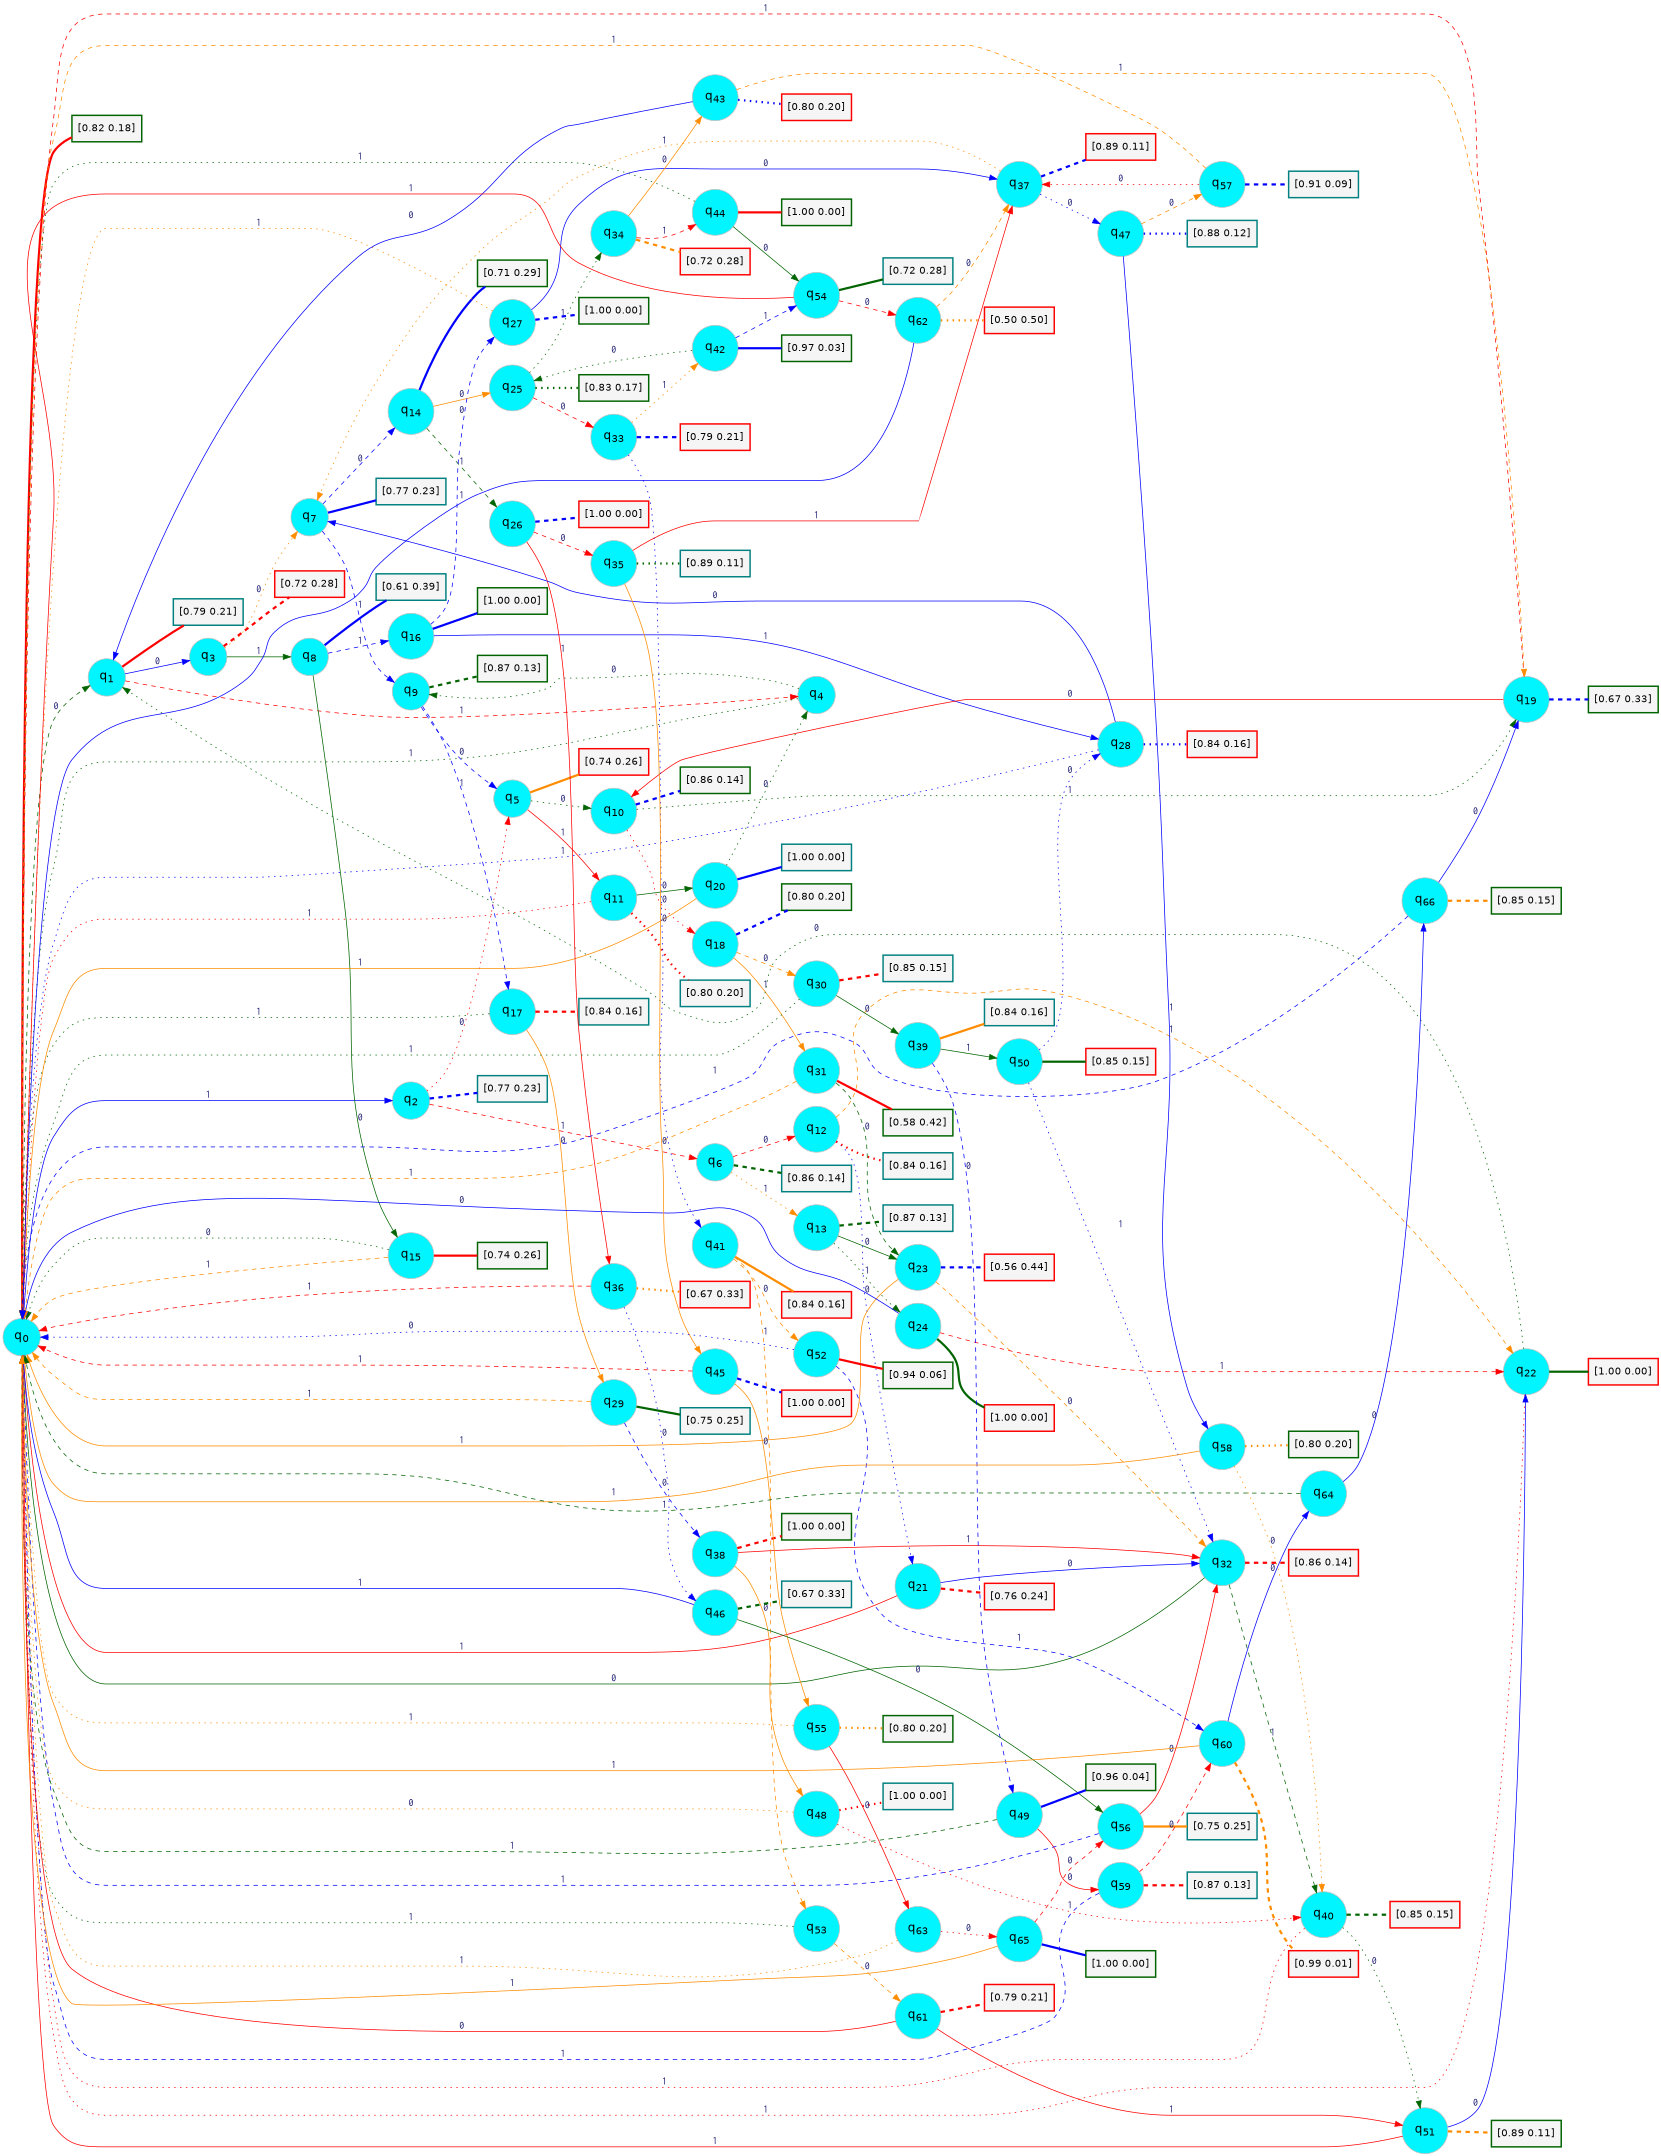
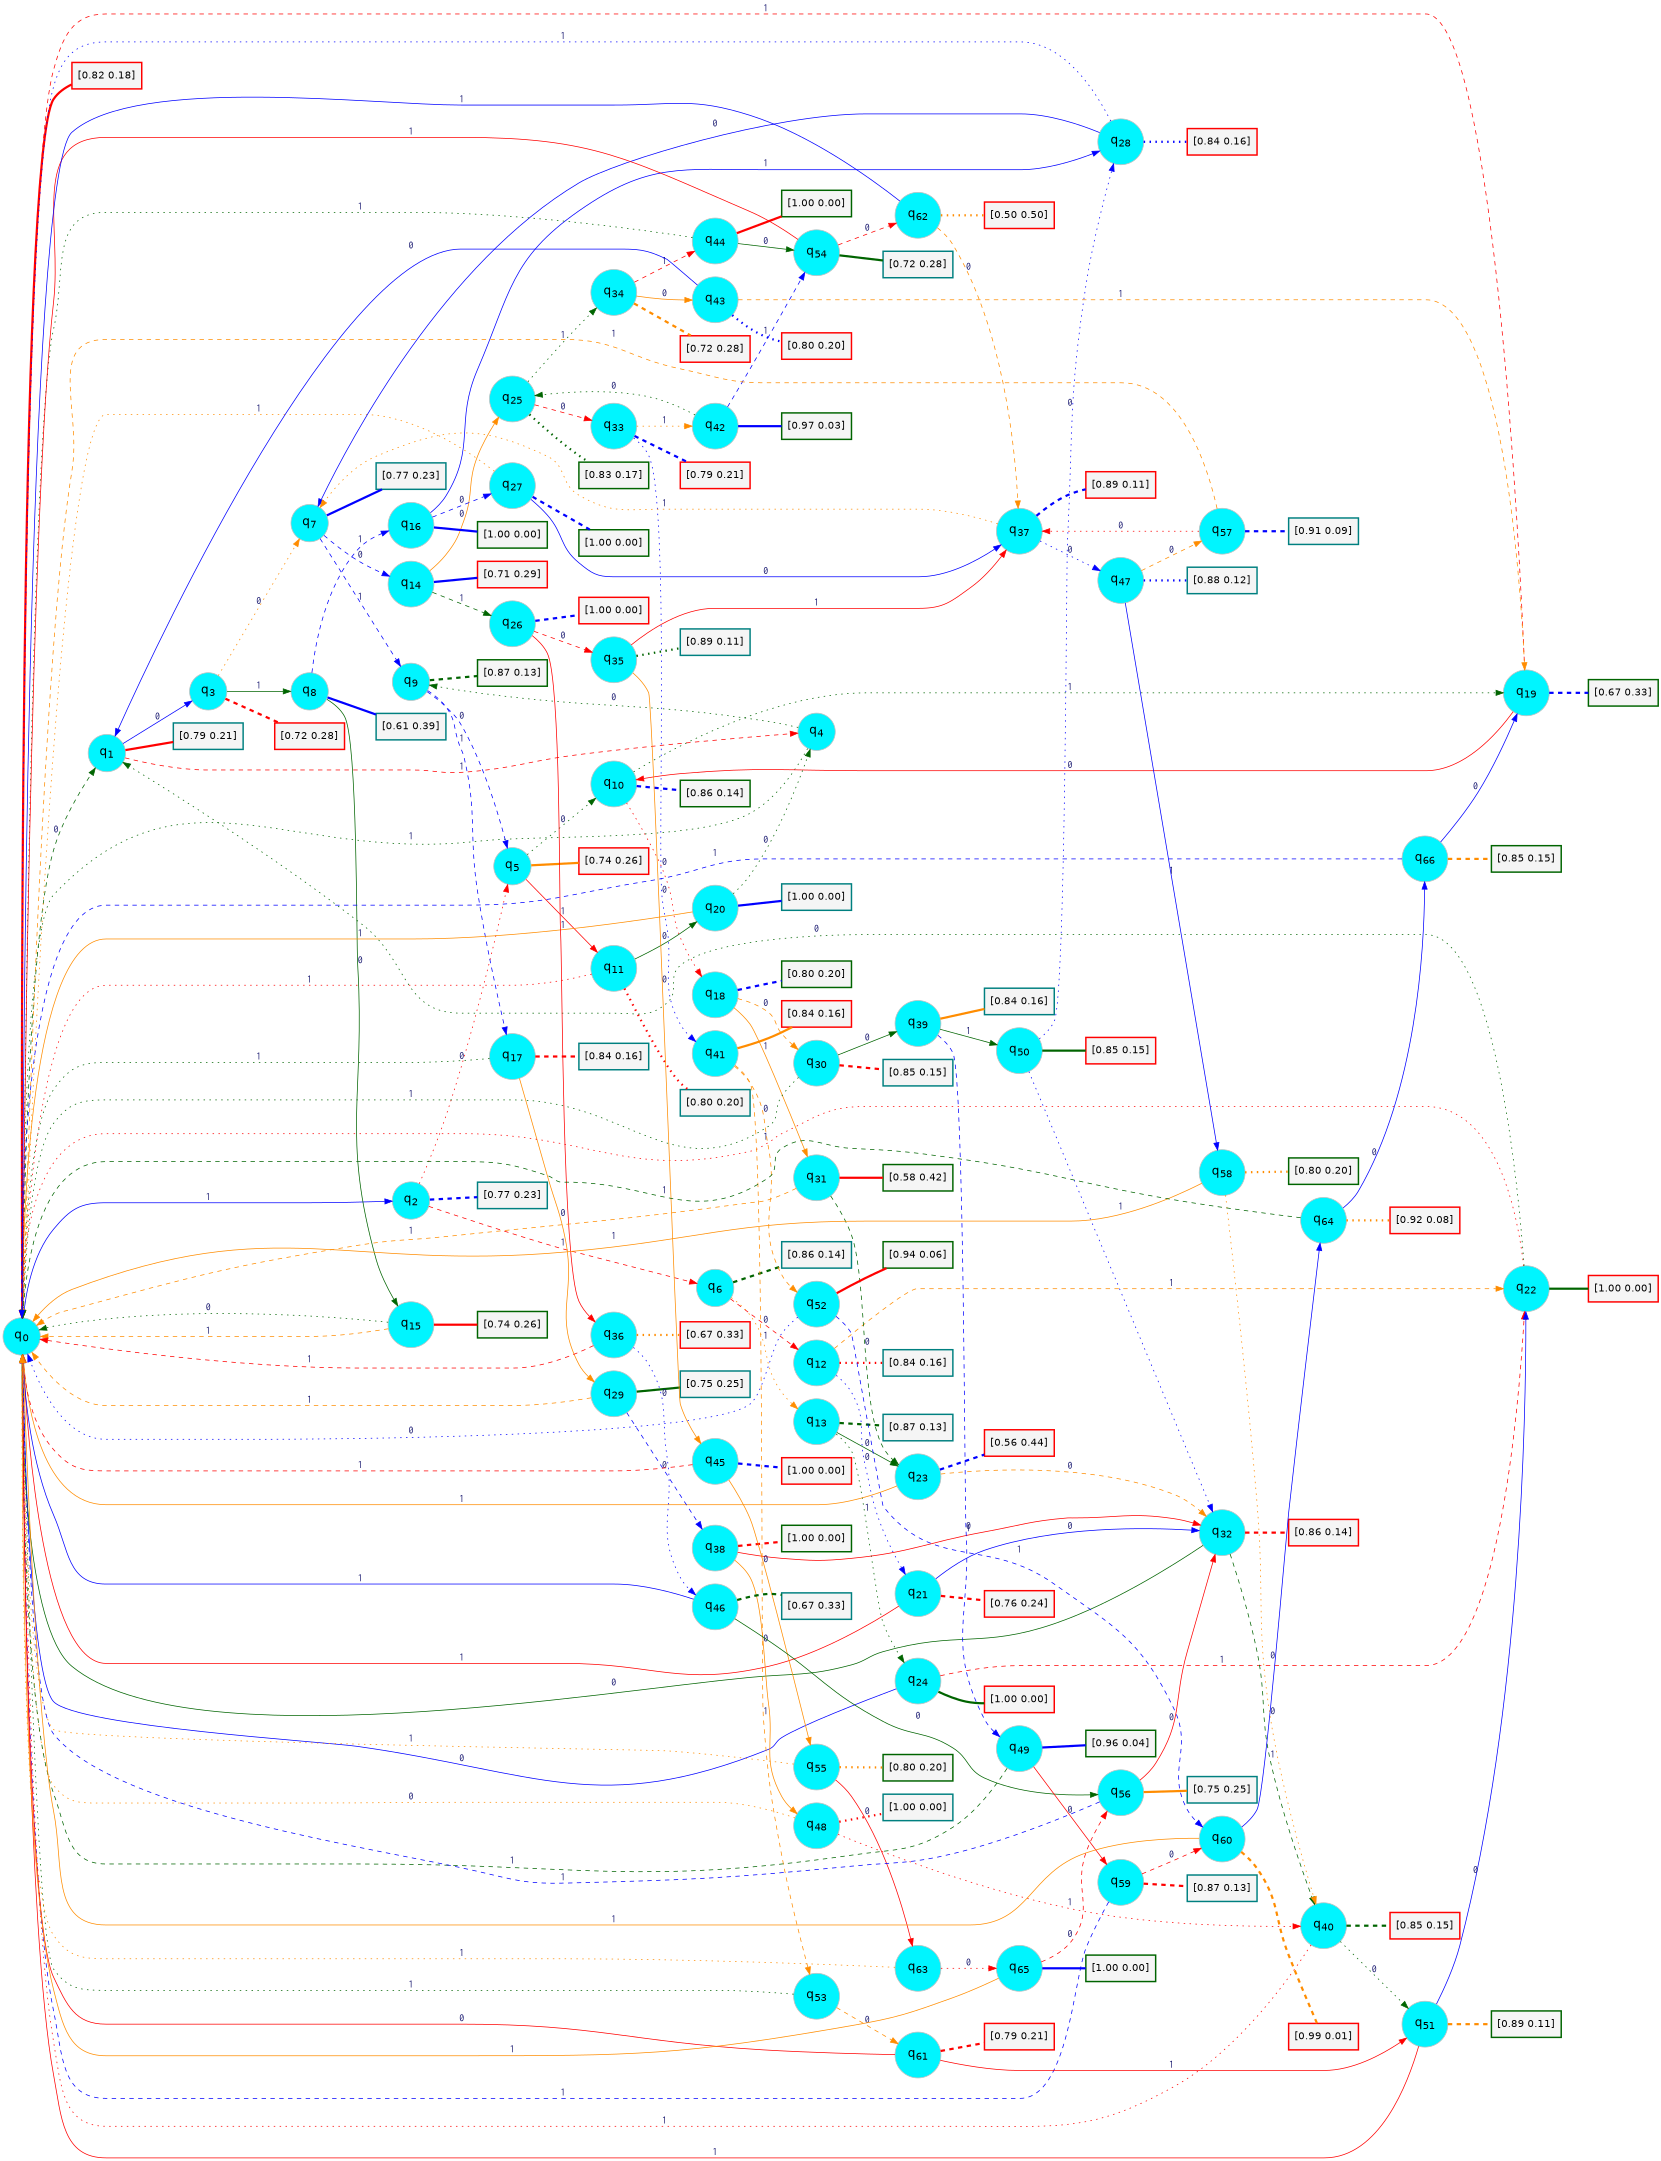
node "[0.82 0.18]": color darkgreen -> red
node "[0.71 0.29]": color darkgreen -> red
node "[0.92 0.08]": added
